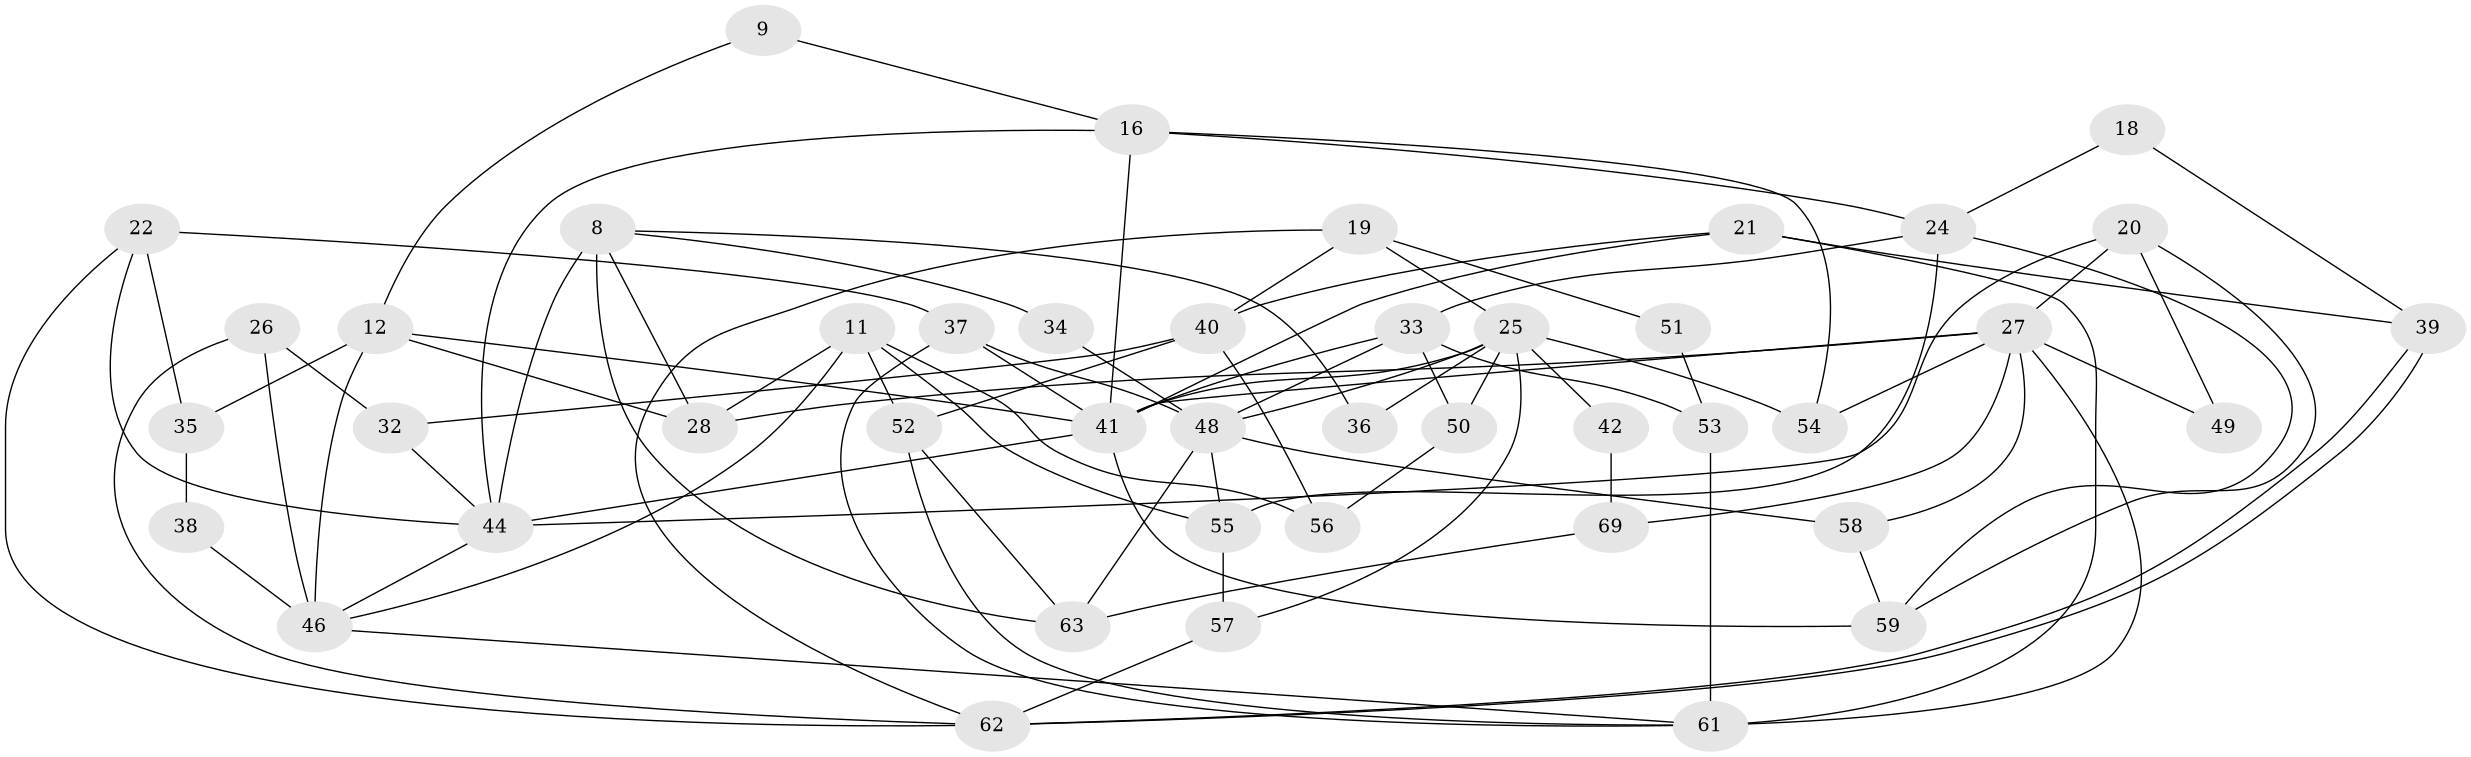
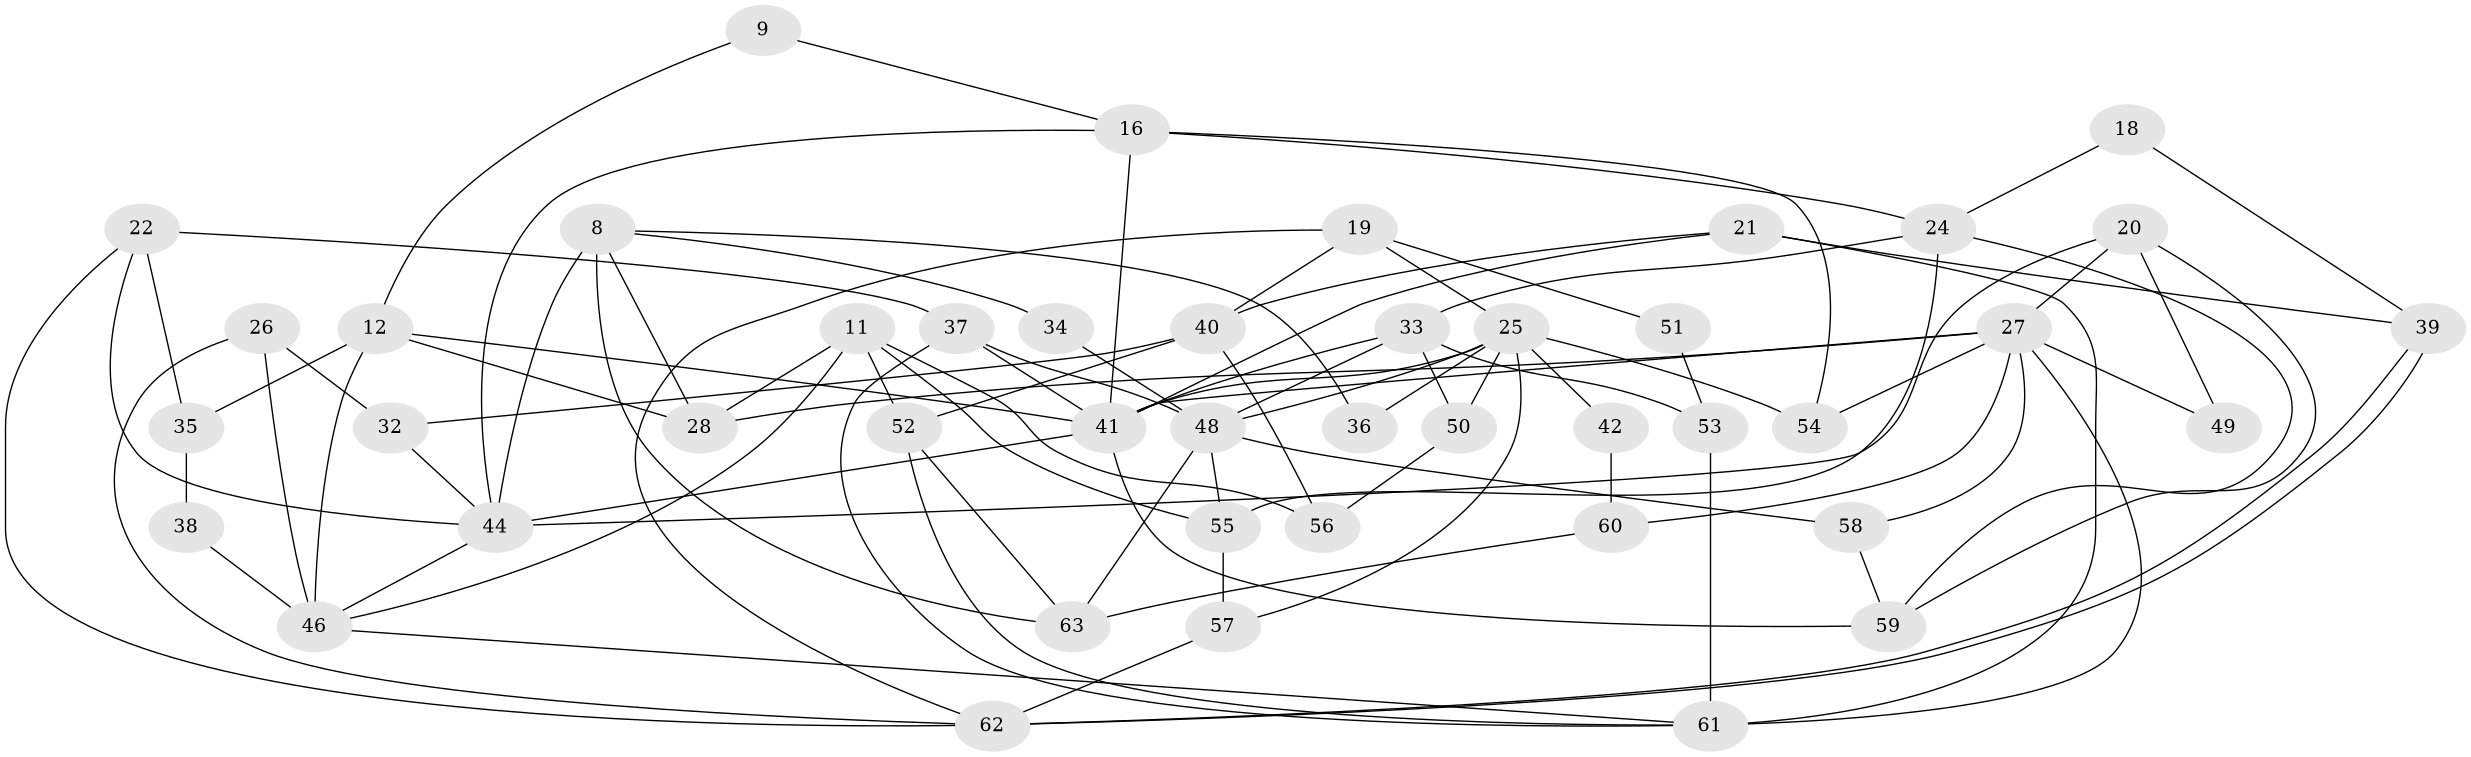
node "69": label "69" -> "60"
